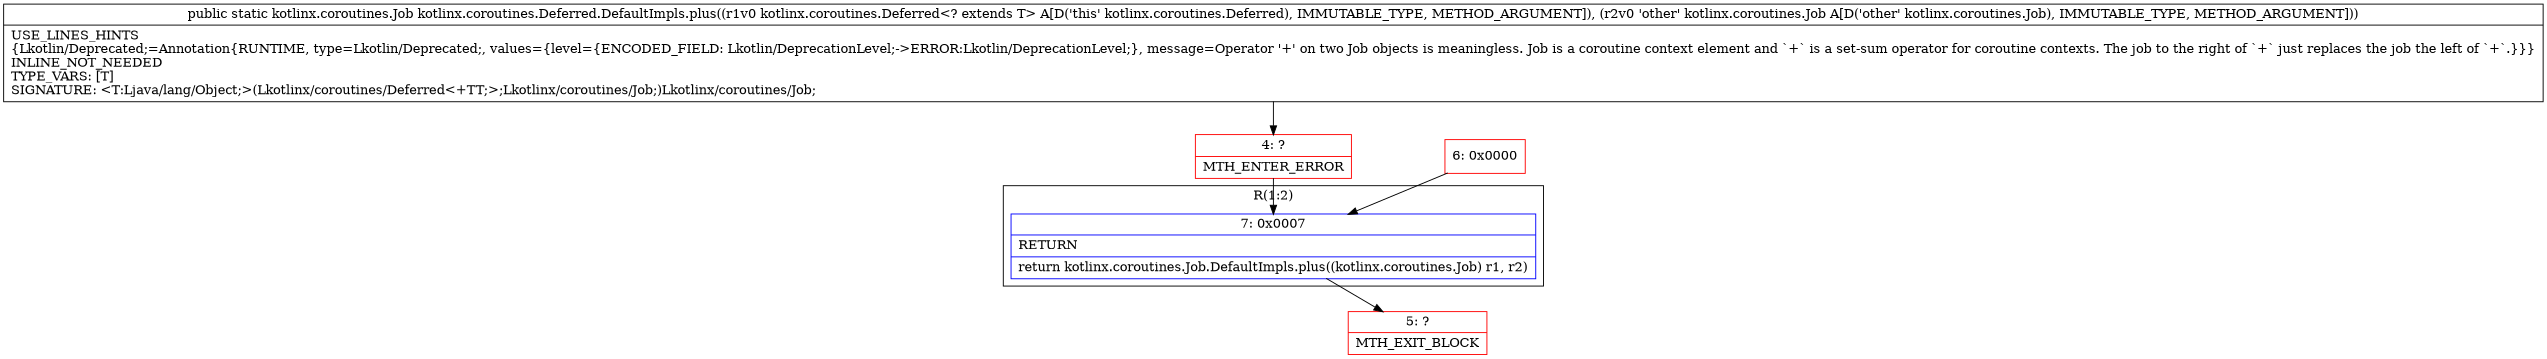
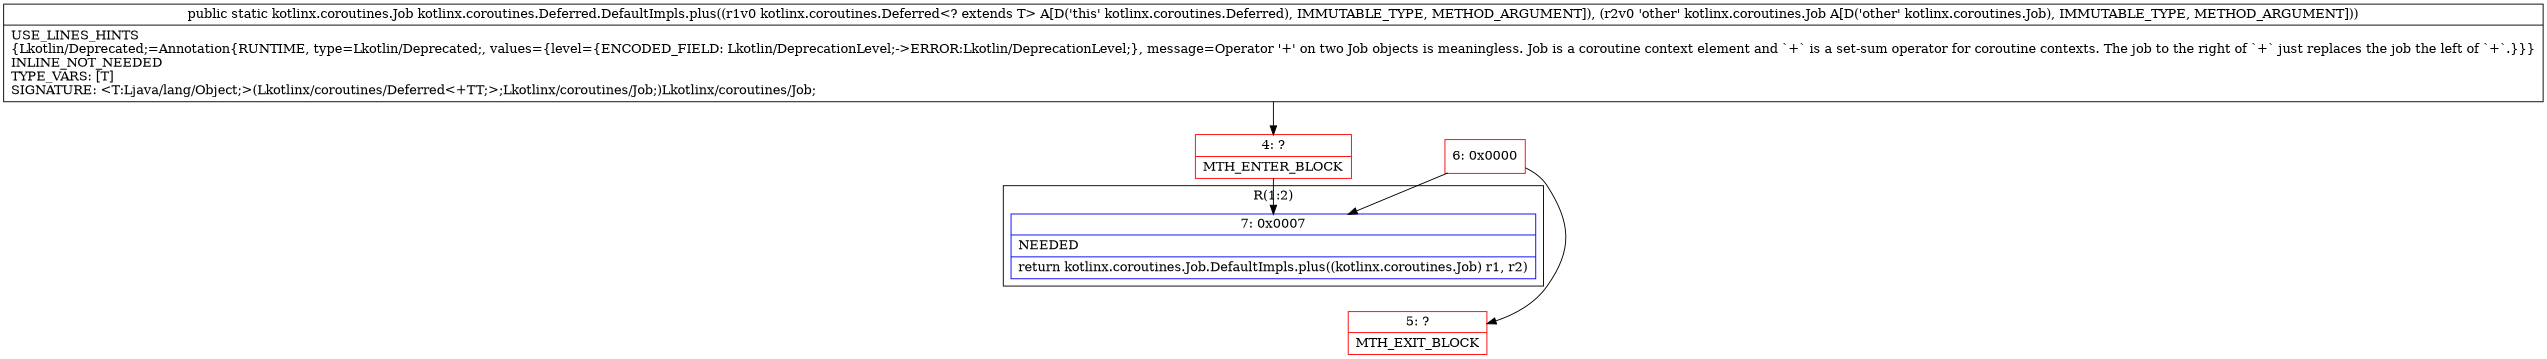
node "4: ?": text "MTH_ENTER_ERROR" -> "MTH_ENTER_BLOCK"
node "7: 0x0007": text "RETURN" -> "NEEDED"
edge "7: 0x0007" -> "5: ?": now "6: 0x0000" -> "5: ?"
